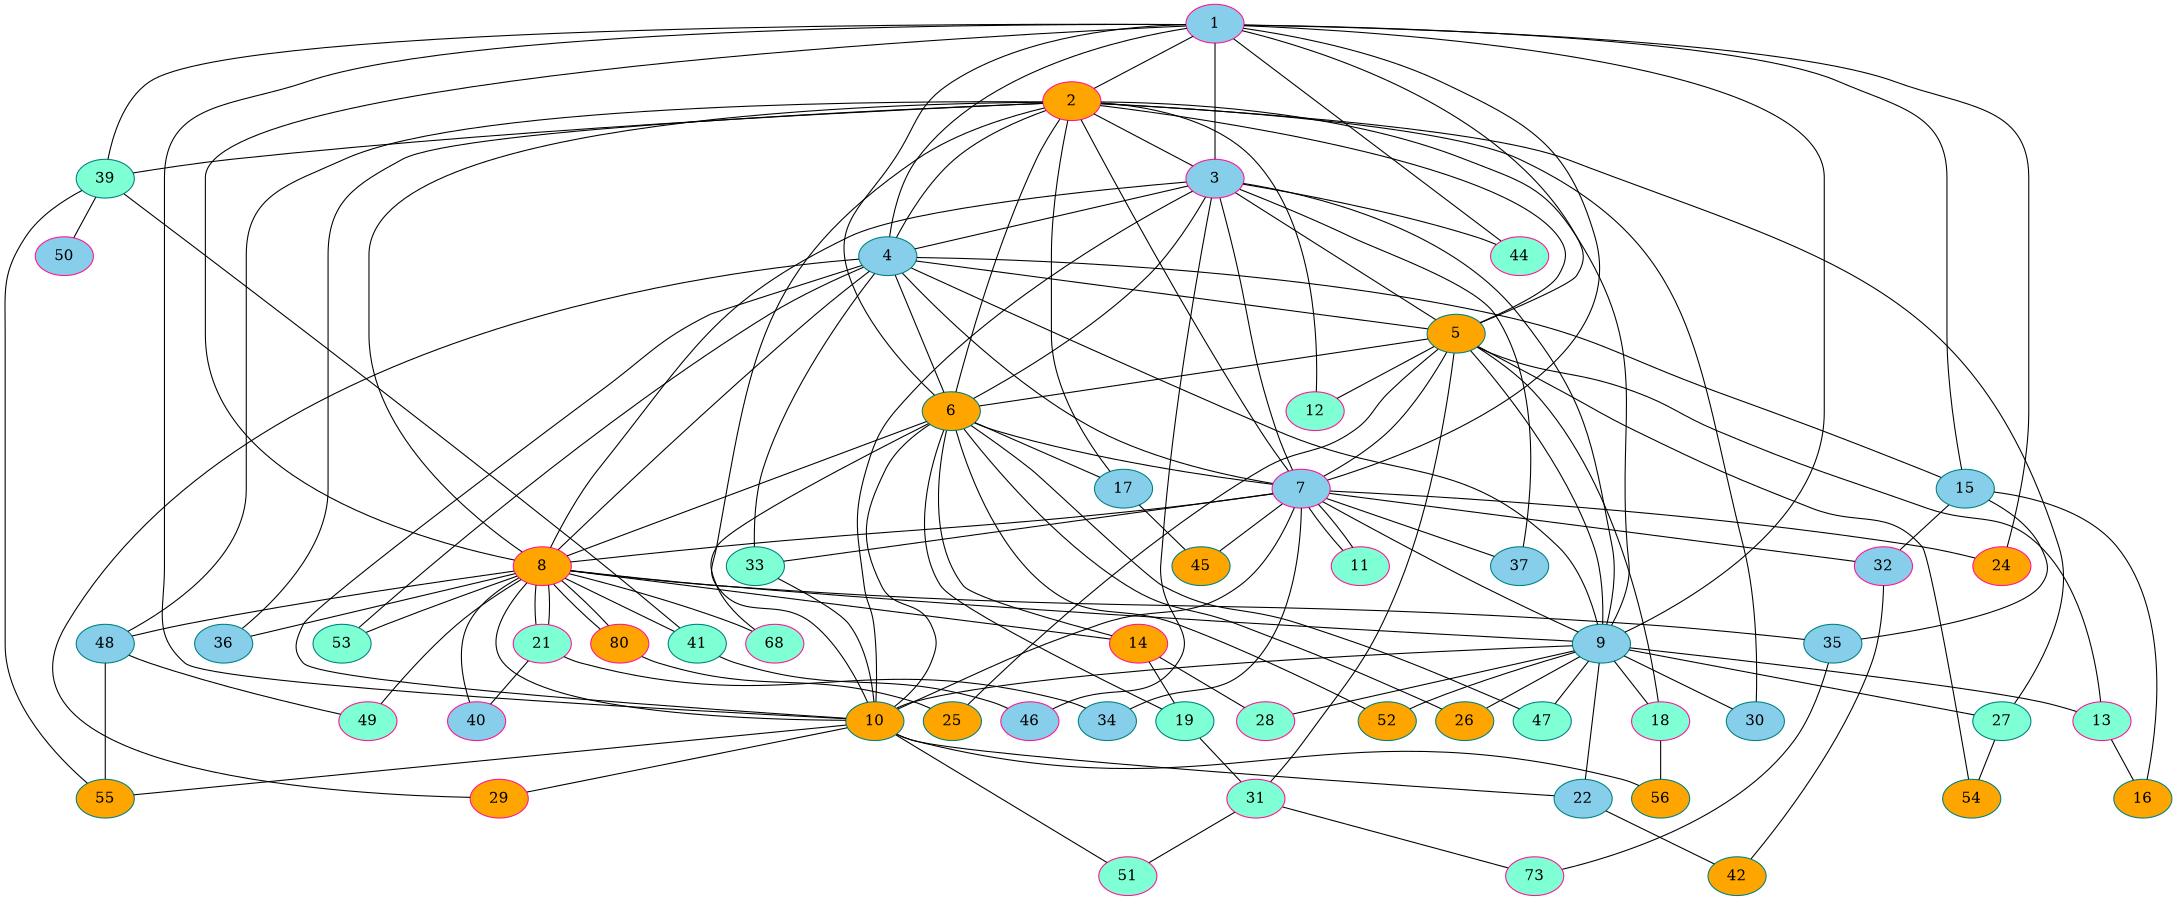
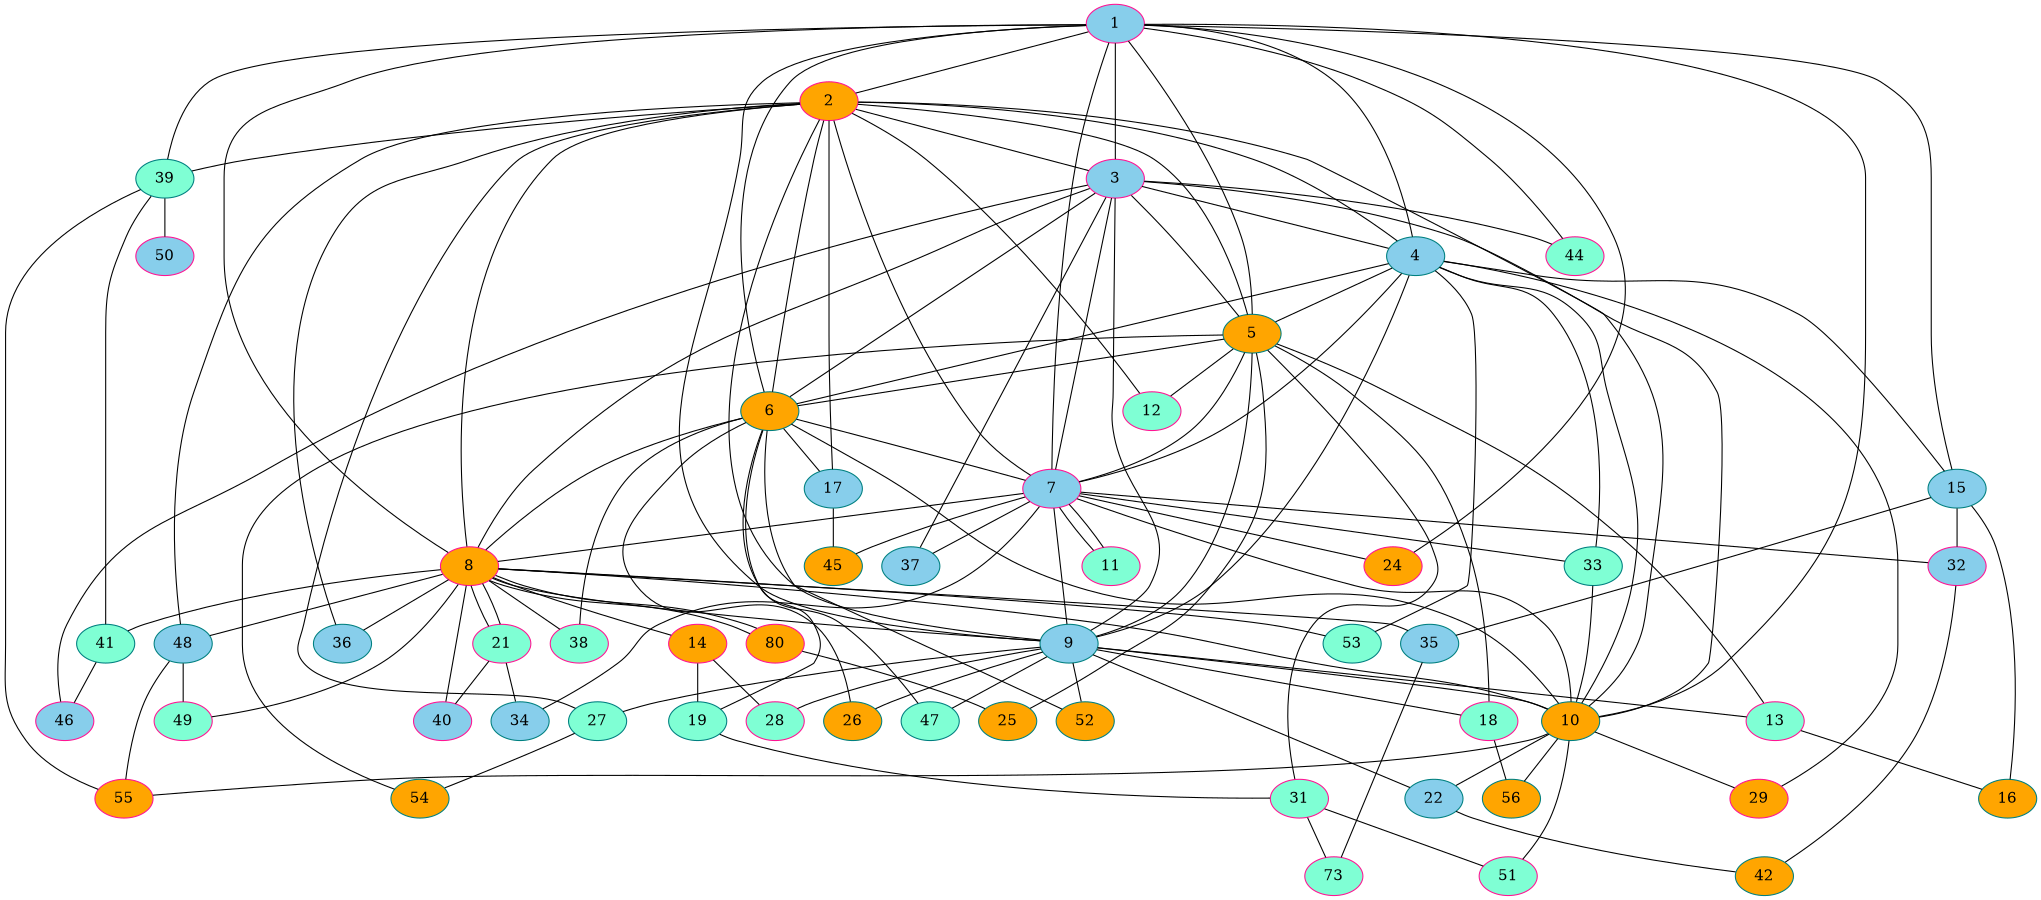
edge "4" -- "8": removed
edge "6" -- "14": removed
node "68": label "68" -> "38"
node "30": removed
node "55": color teal -> deeppink
